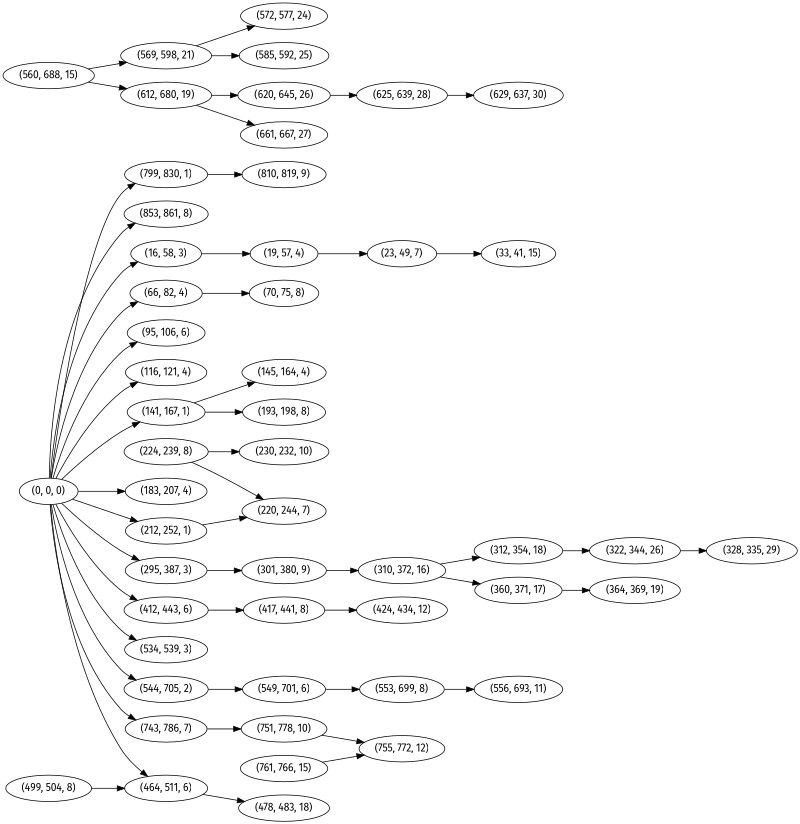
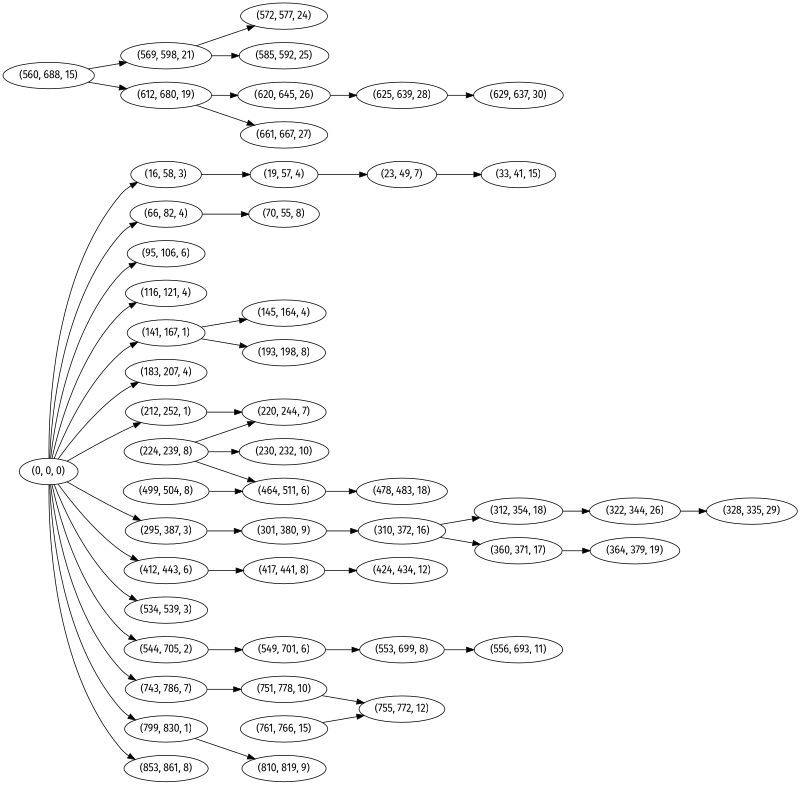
node "(70, 75, 8)": label "(70, 75, 8)" -> "(70, 55, 8)"
node "(364, 369, 19)": label "(364, 369, 19)" -> "(364, 379, 19)"
edge "(0, 0, 0)" -> "(464, 511, 6)": now "(224, 239, 8)" -> "(464, 511, 6)"
